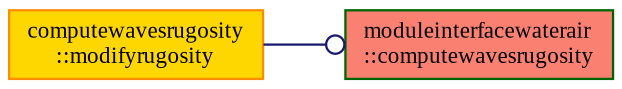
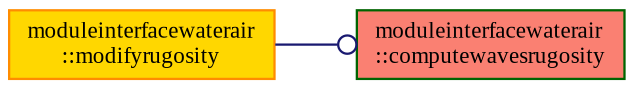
node "computewavesrugosity ::modifyrugosity": label "computewavesrugosity ::modifyrugosity" -> "moduleinterfacewaterair ::modifyrugosity"
